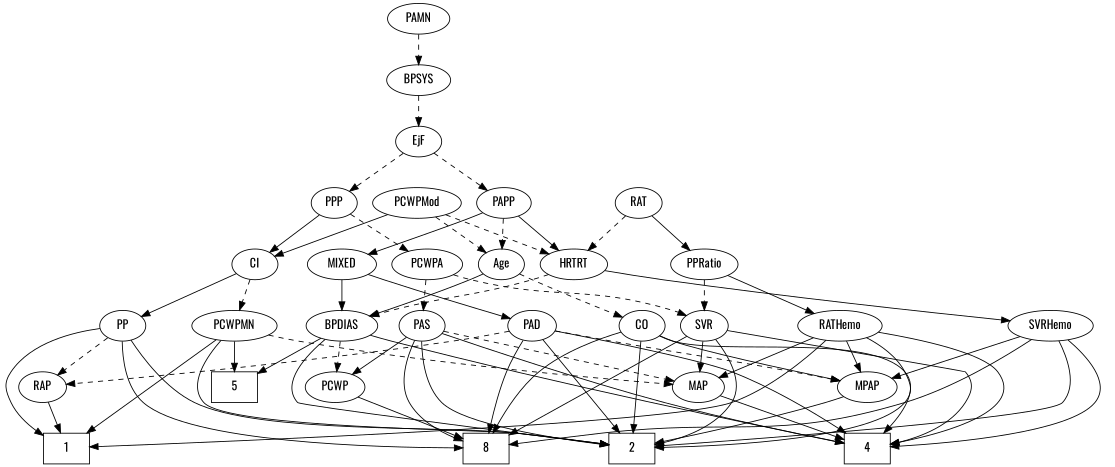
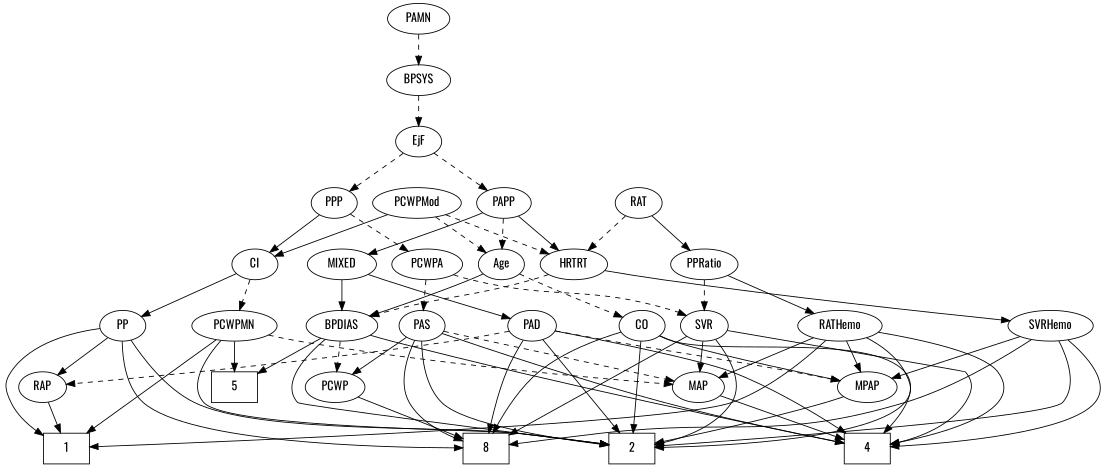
edge "PP" -> "RAP": style dashed -> solid
